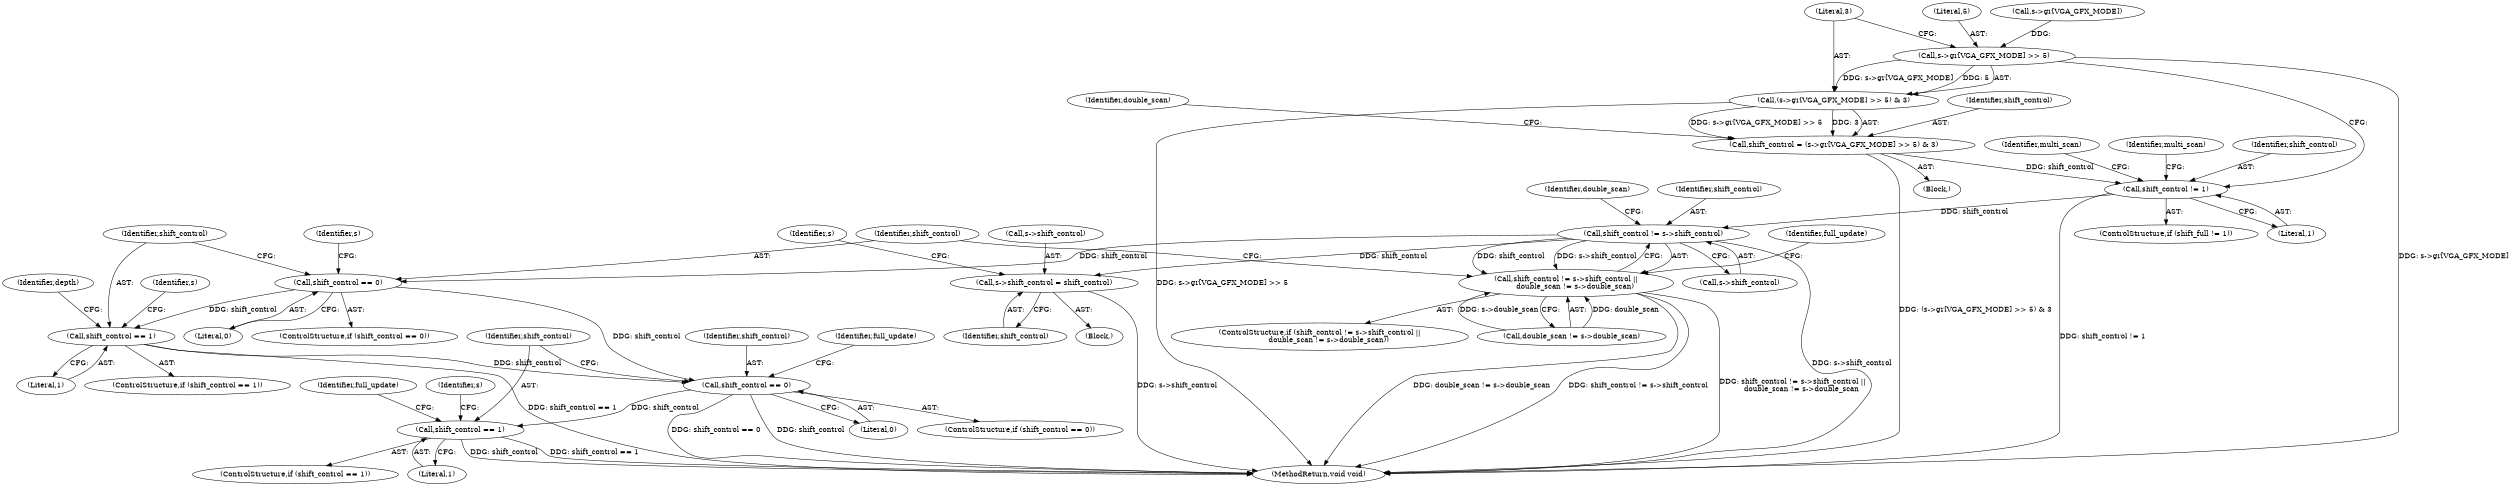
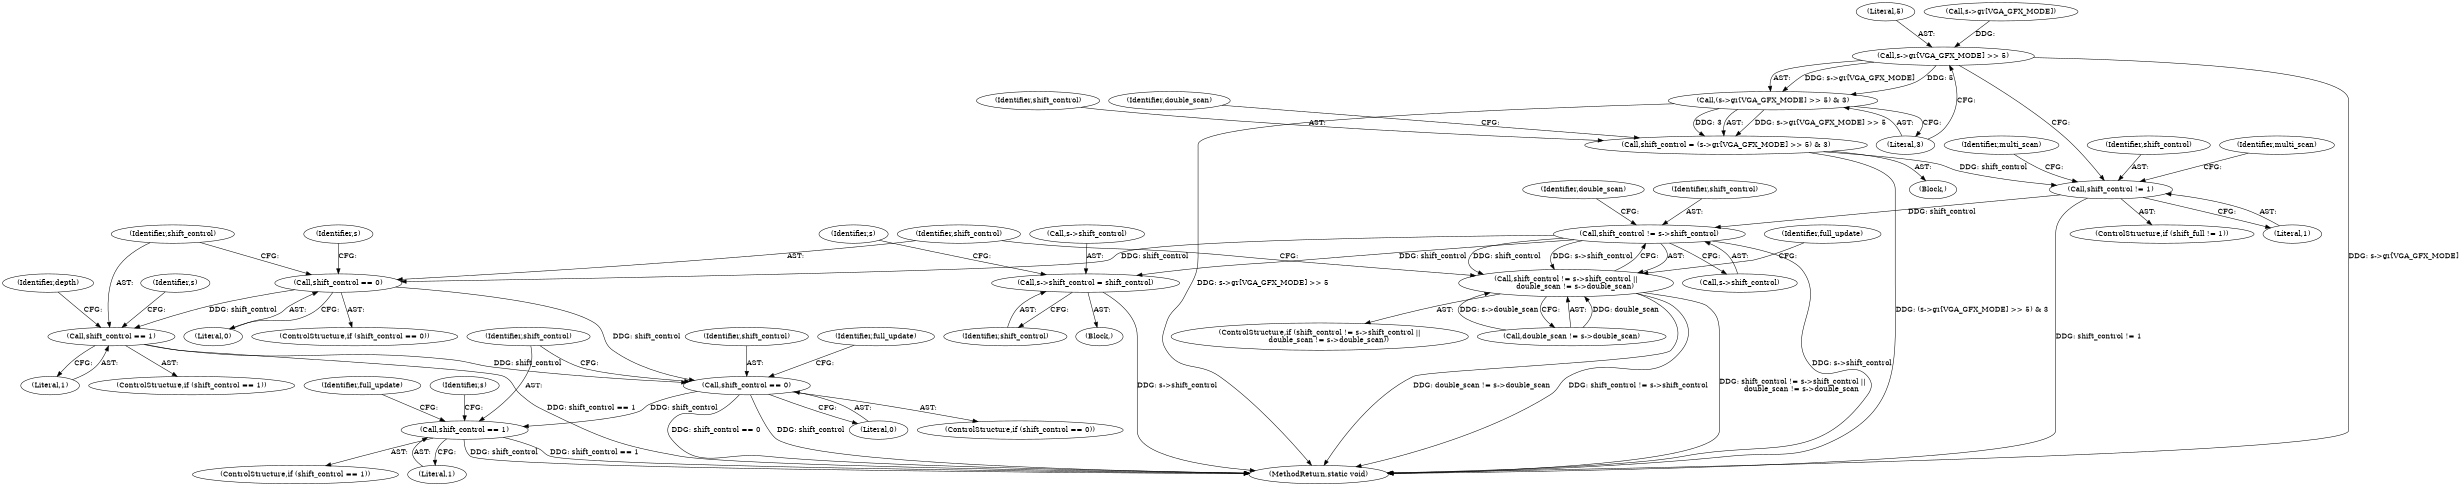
edge "(Call,(s->gr[VGA_GFX_MODE] >> 5) & 3)" -> "(Literal,3)": added, label "CFG:"
node "(MethodReturn,void void)": label "(MethodReturn,void void)" -> "(MethodReturn,static void)"
